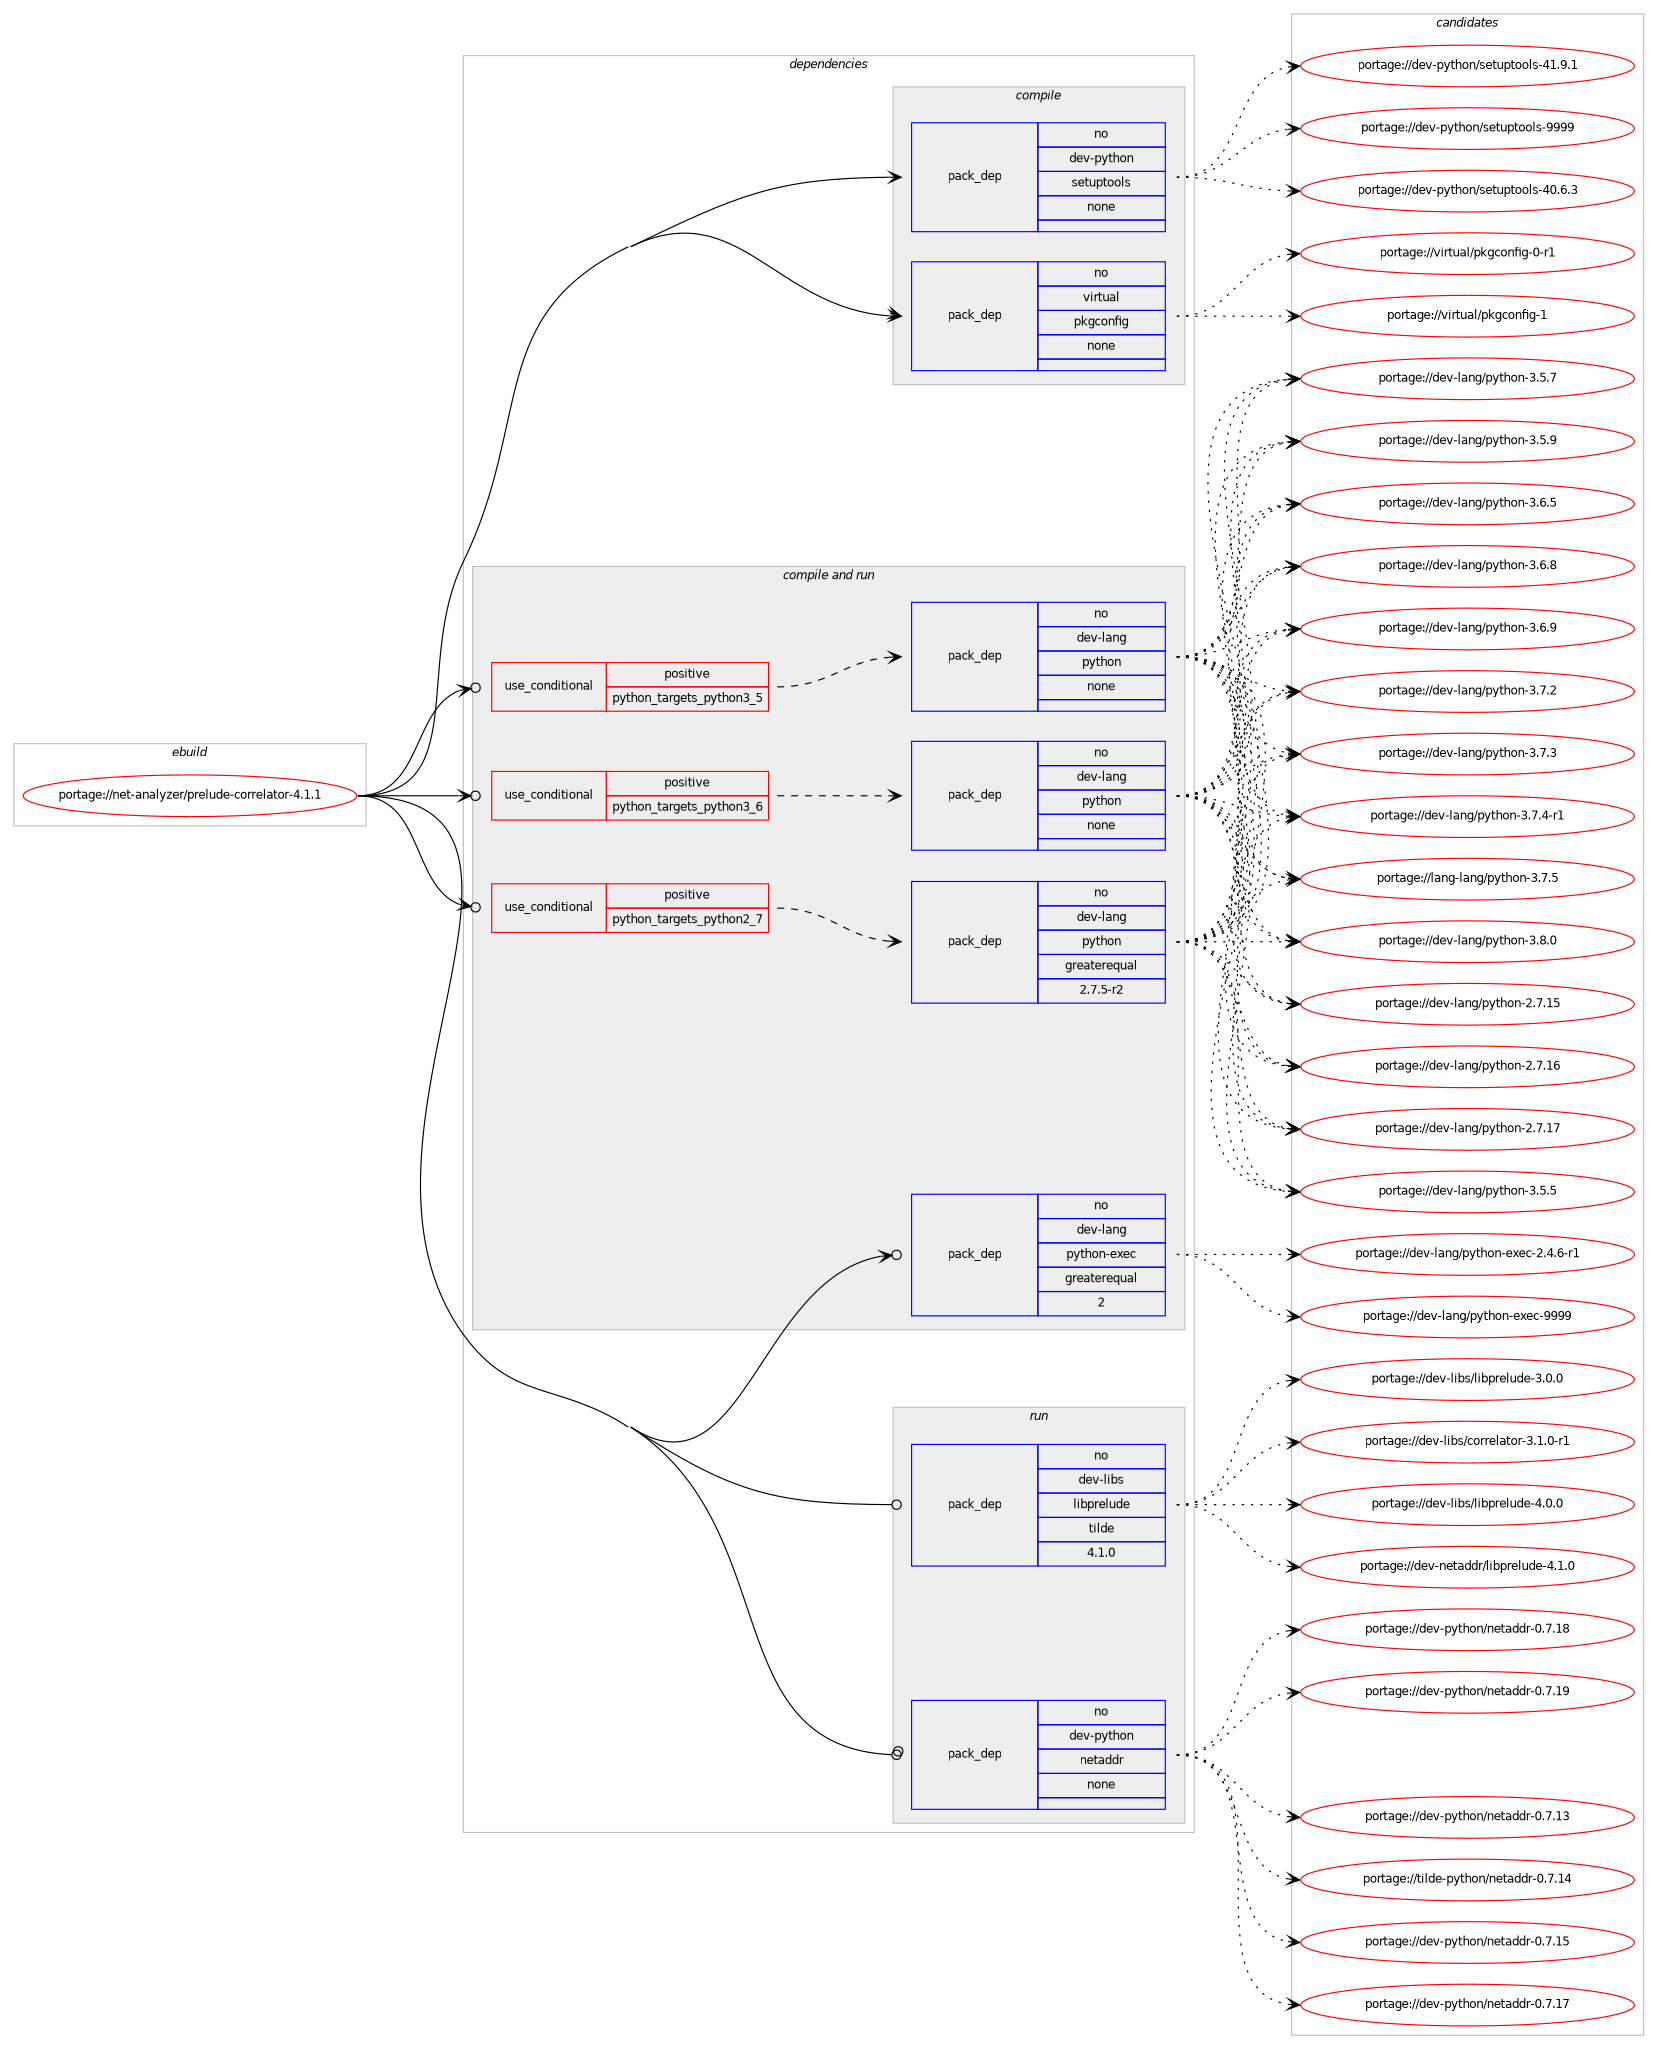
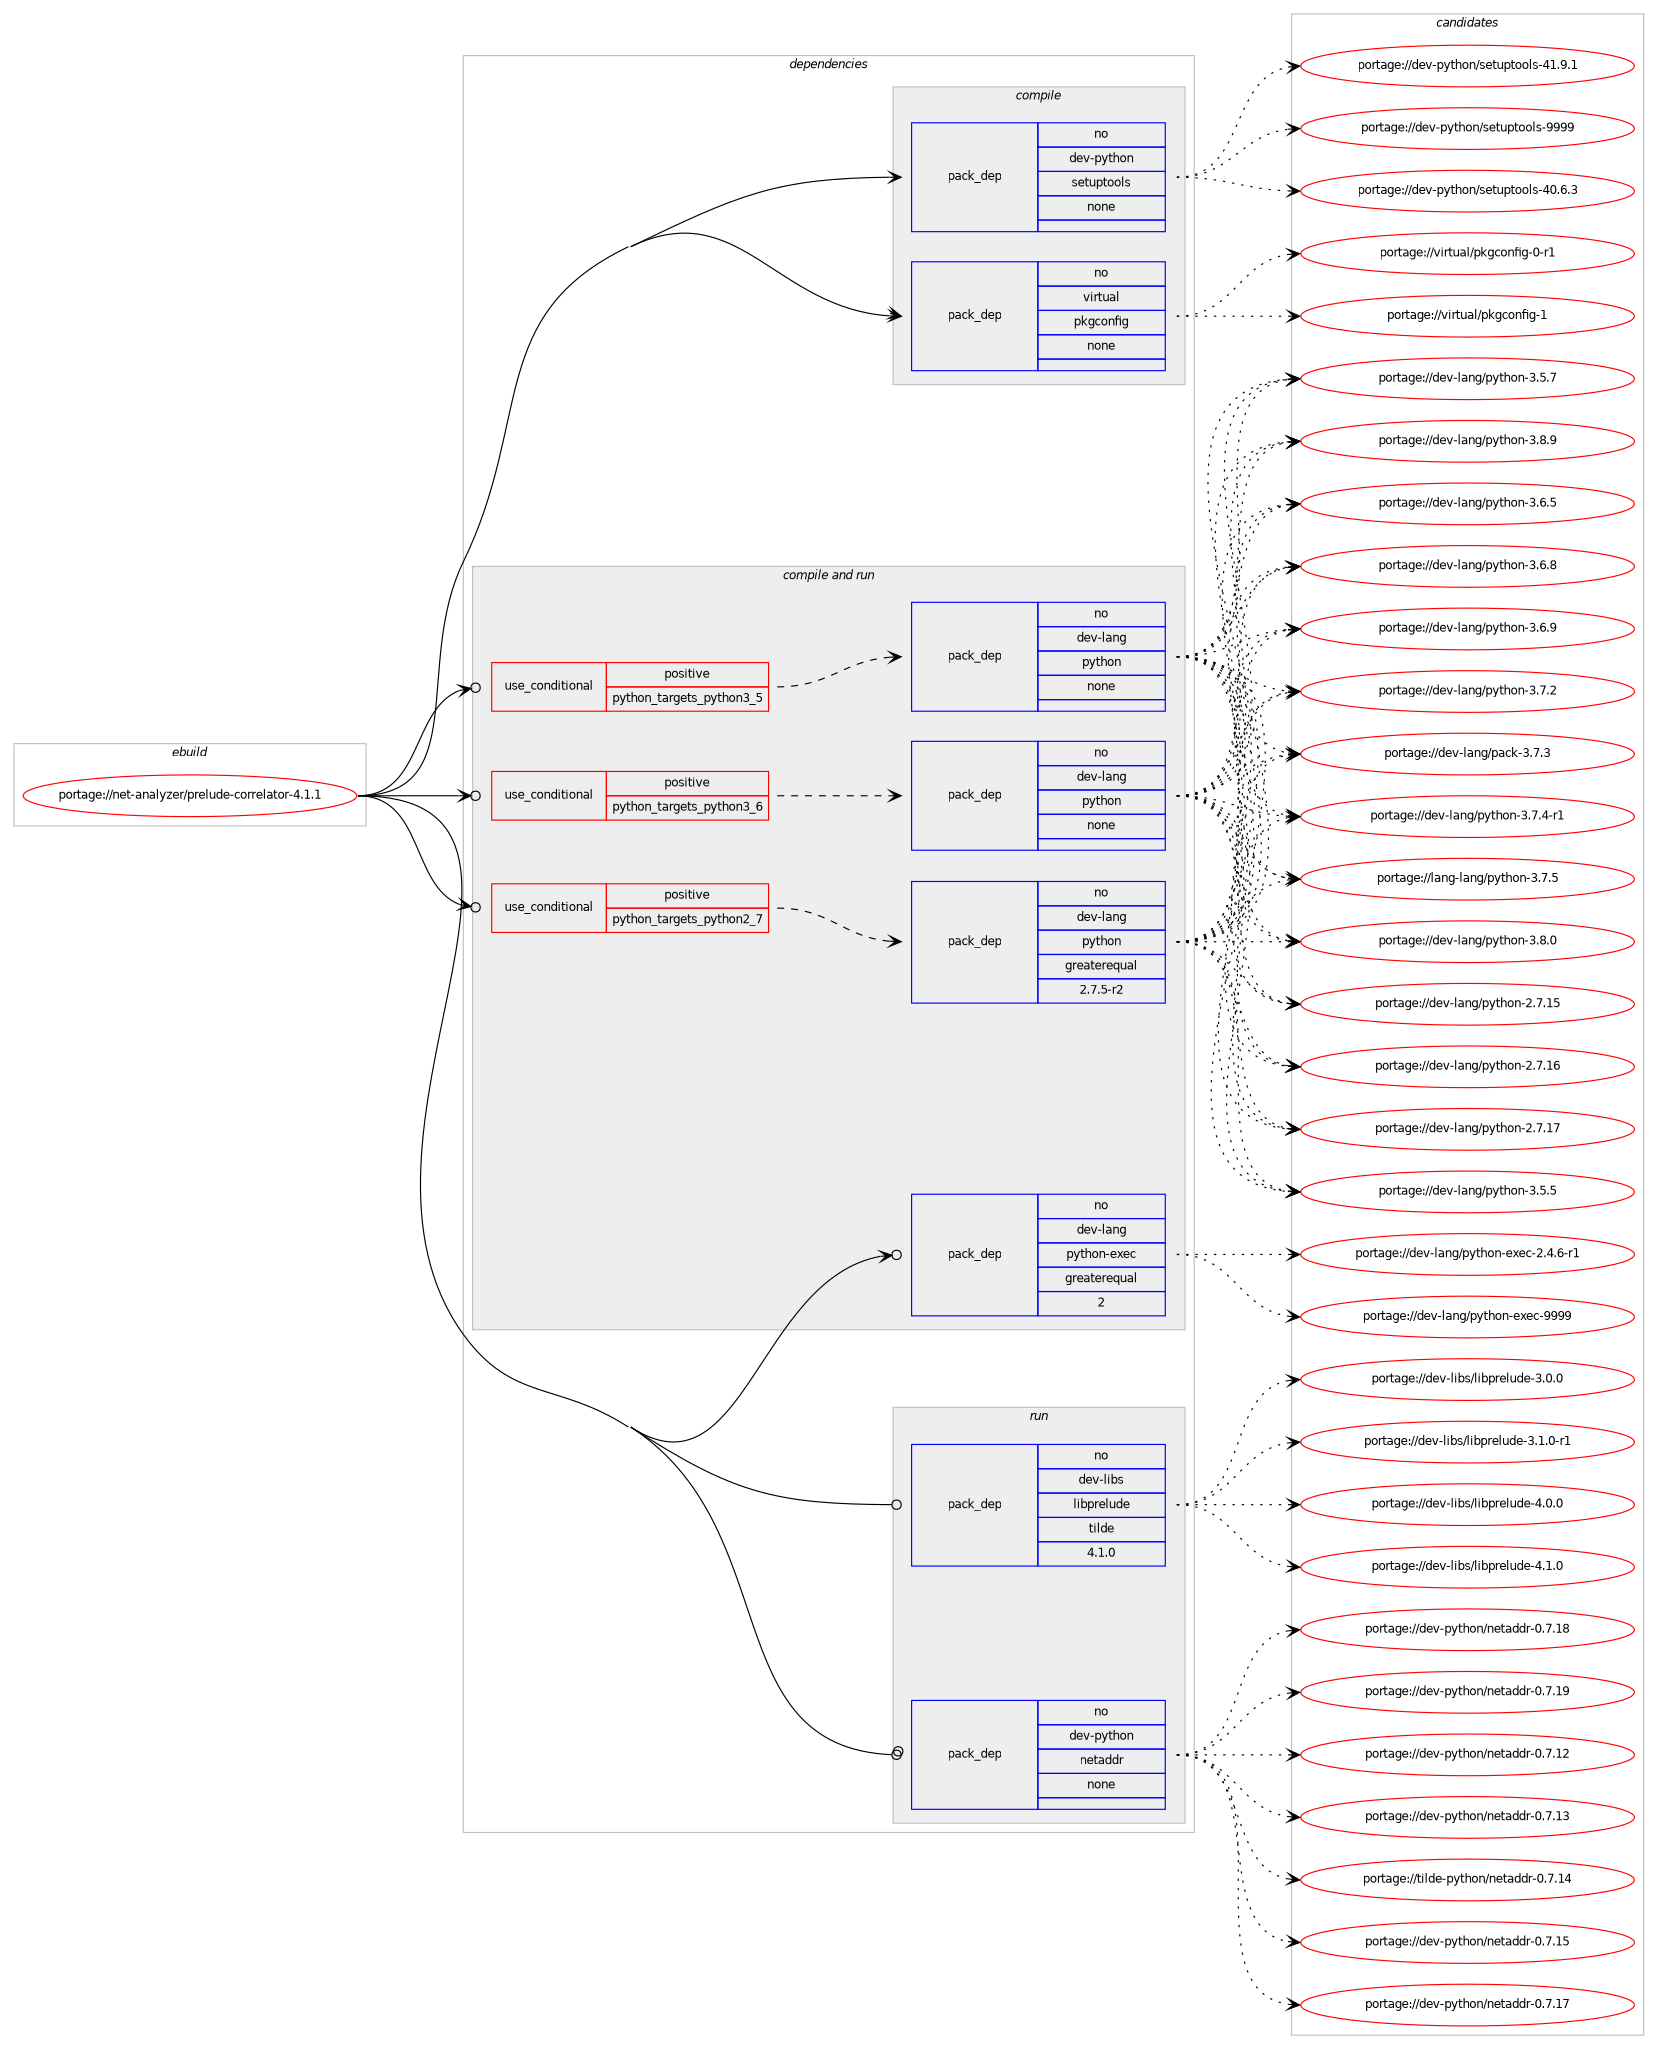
node "portage://dev-lang/python-3.5.9": label "portage://dev-lang/python-3.5.9" -> "portage://dev-lang/python-3.8.9"
node "portage://dev-lang/python-3.7.3": label "portage://dev-lang/python-3.7.3" -> "portage://dev-lang/pack-3.7.3"
node "portage://dev-libs/correlator-3.1.0-r1": label "portage://dev-libs/correlator-3.1.0-r1" -> "portage://dev-libs/libprelude-3.1.0-r1"
node "portage://dev-netaddr/libprelude-4.1.0": label "portage://dev-netaddr/libprelude-4.1.0" -> "portage://dev-libs/libprelude-4.1.0"
node "portage://dev-python/netaddr-0.7.12": added
